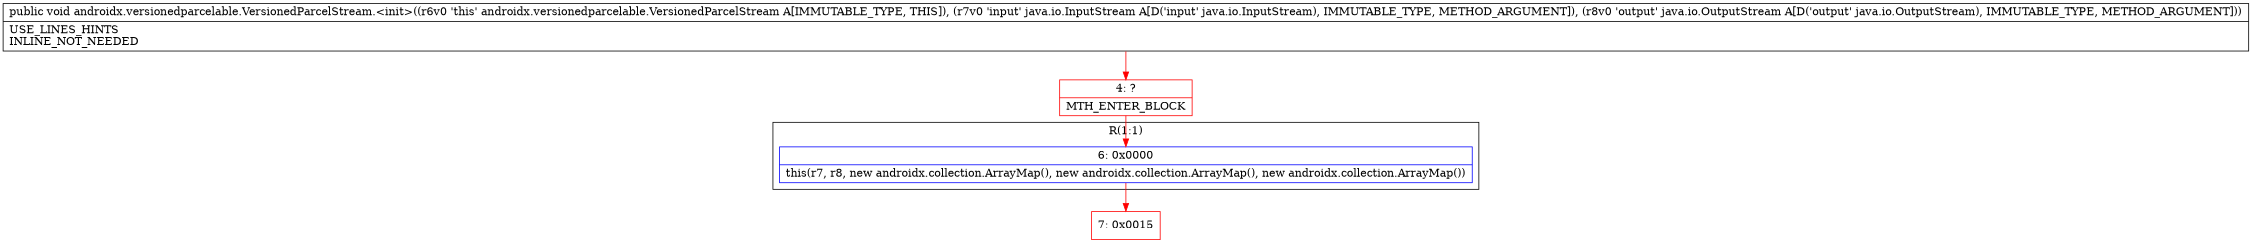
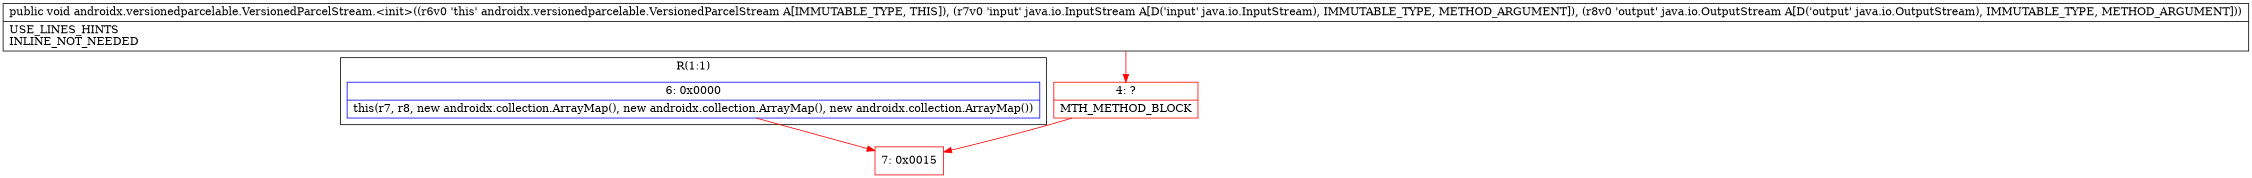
node "4: ?": text "MTH_ENTER_BLOCK" -> "MTH_METHOD_BLOCK"
edge "4: ?" -> "6: 0x0000": now "4: ?" -> "7: 0x0015"
